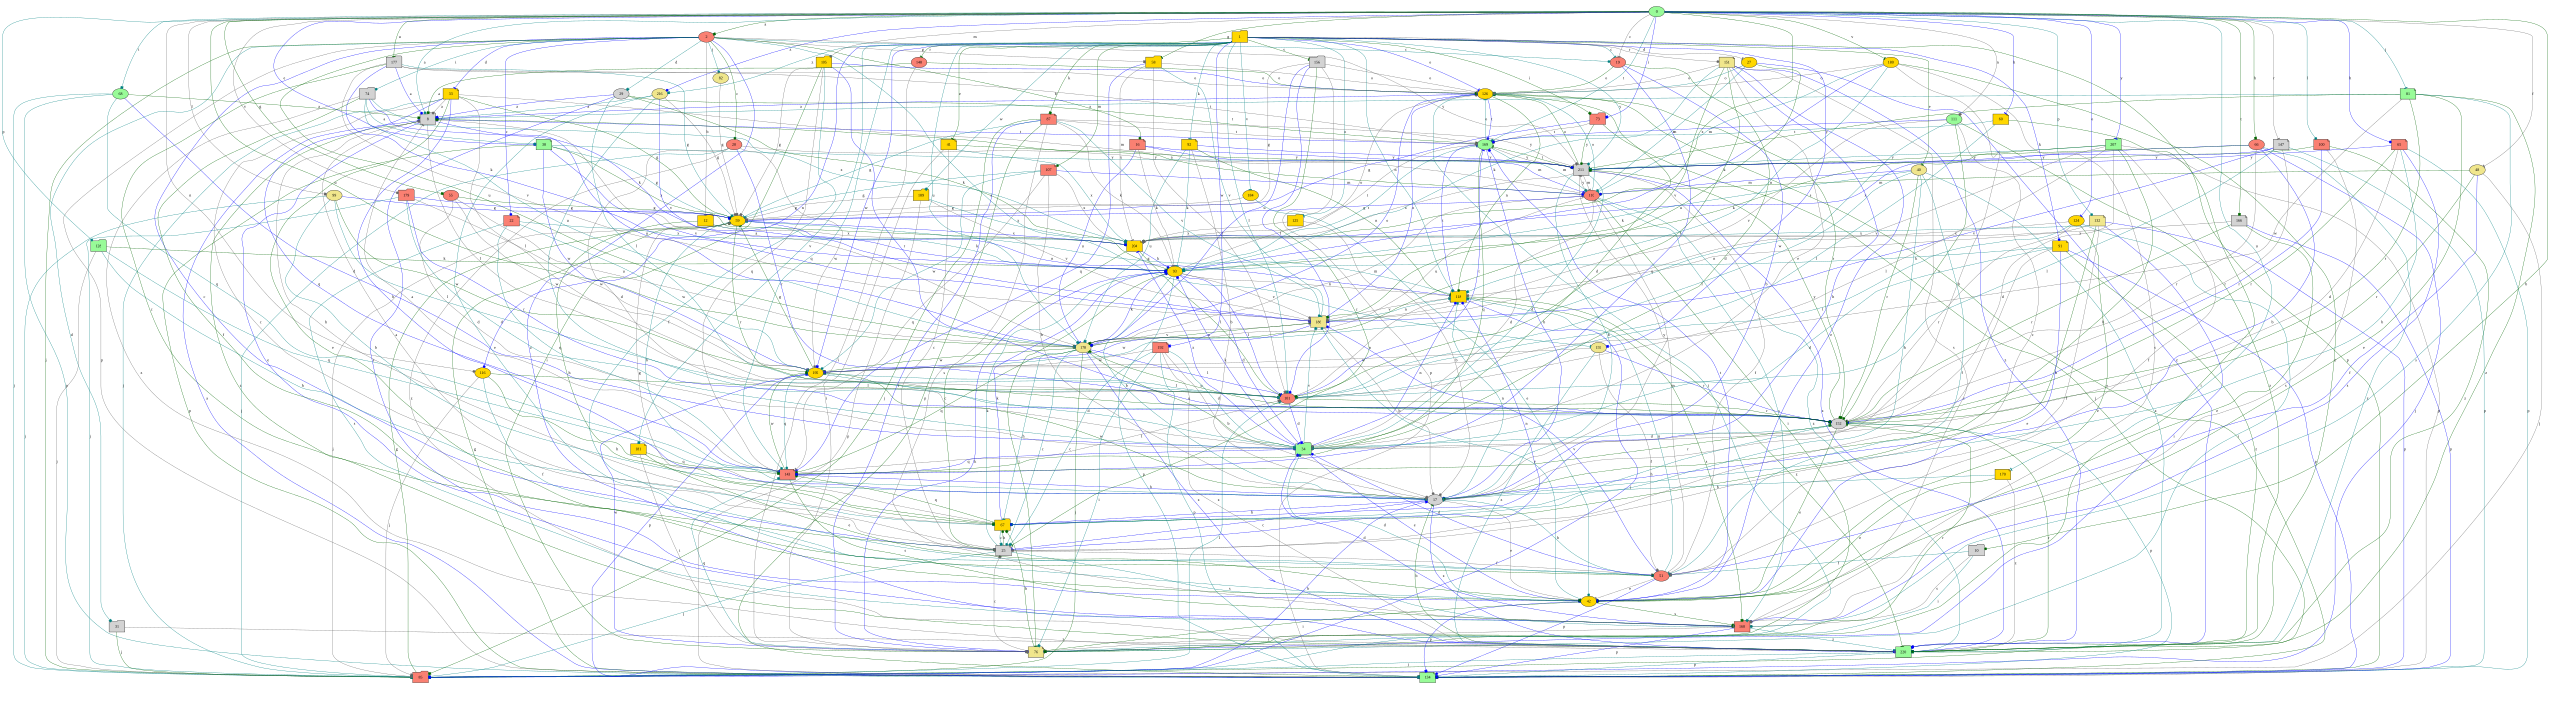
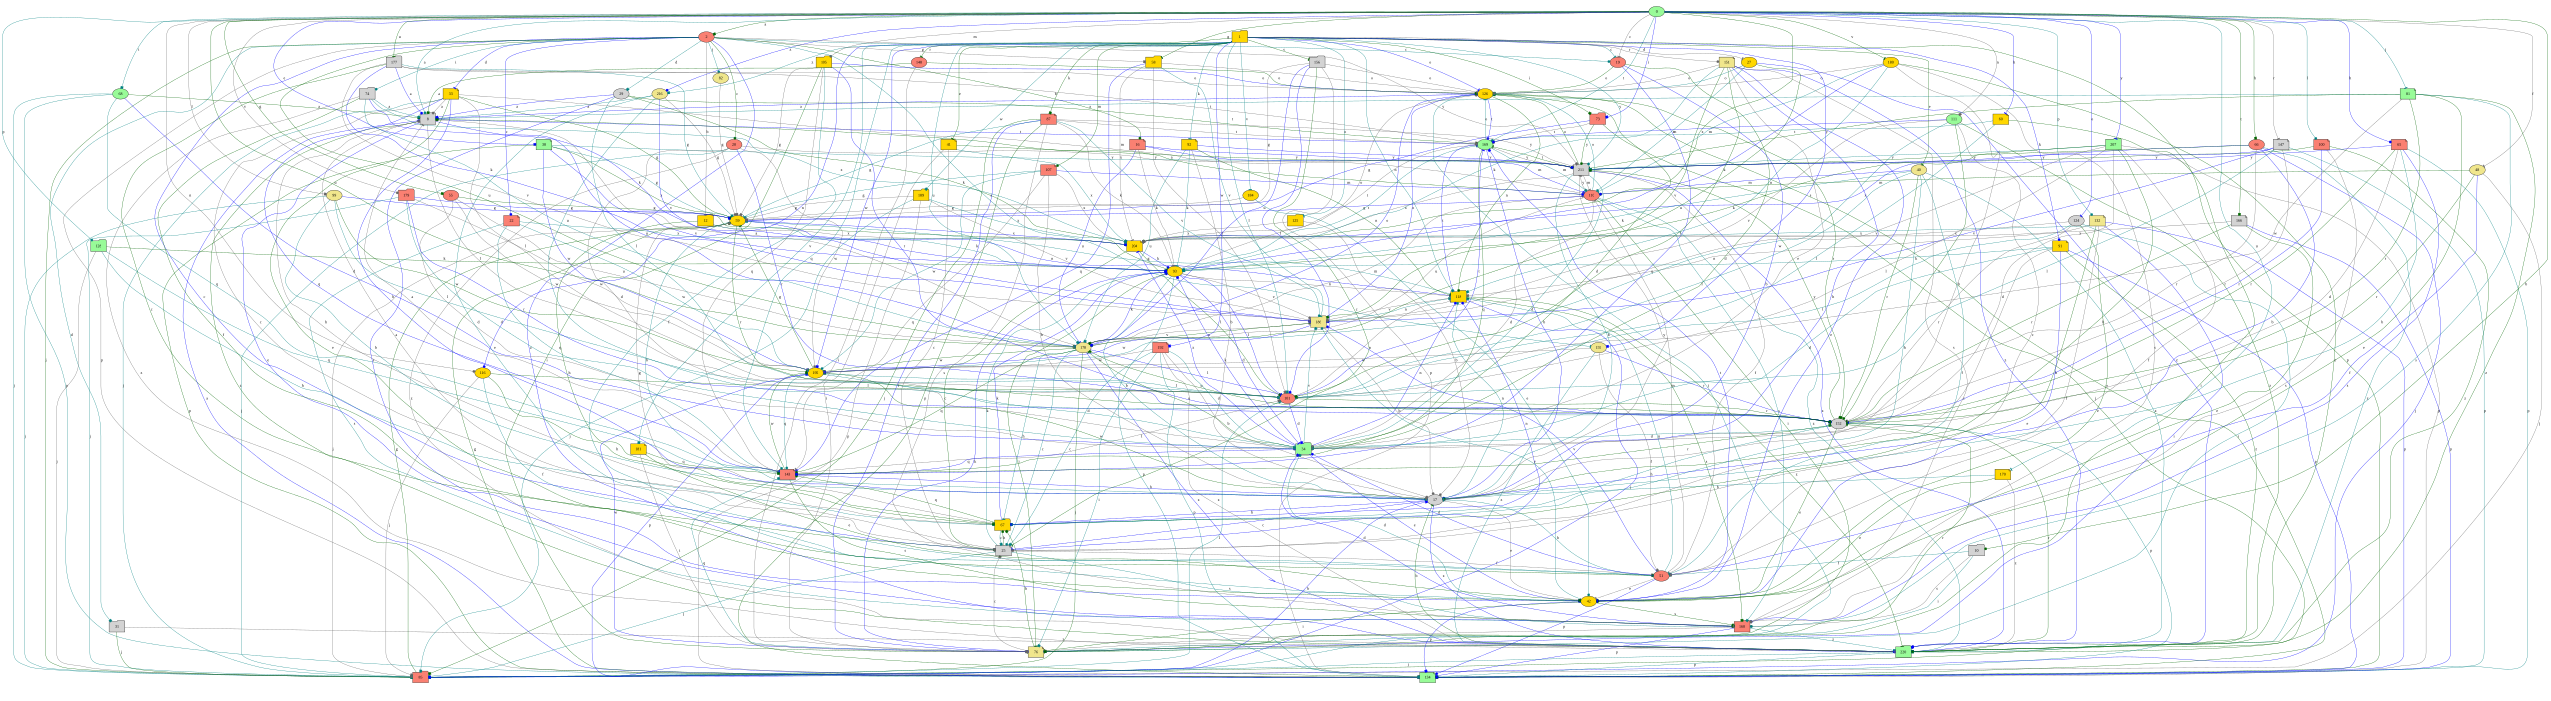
edge "74" -> "38": now "74" -> "8"
node "124": fillcolor gold -> lightgrey
edge "189" -> "85": added, label "j"
